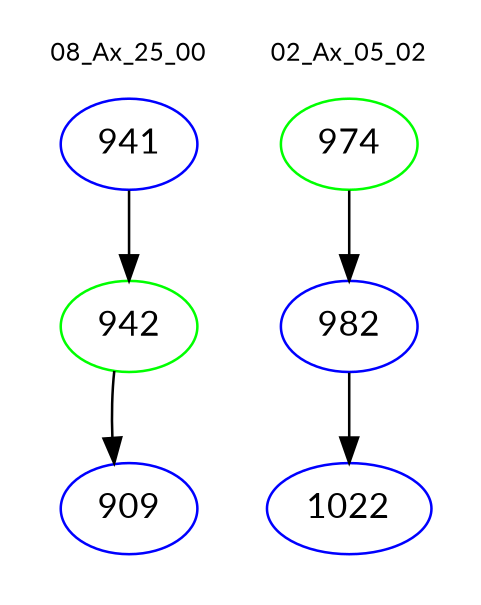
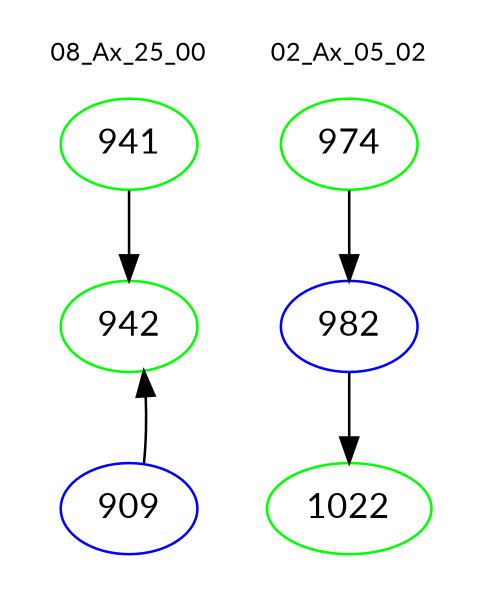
node "941": color blue -> green
edge "942" -> "909": reversed
node "1022": color blue -> green
